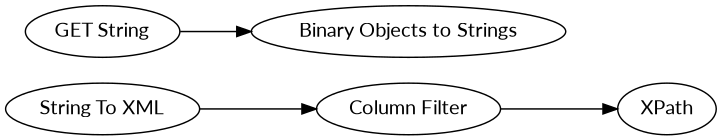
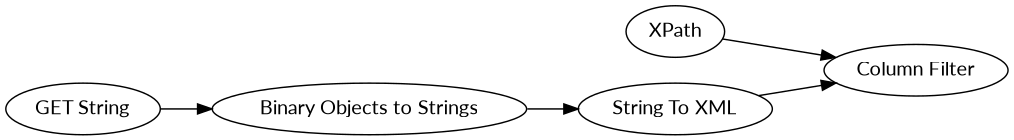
edge "Binary Objects to Strings" -> "String To XML": added
edge "Column Filter" -> "XPath": reversed
